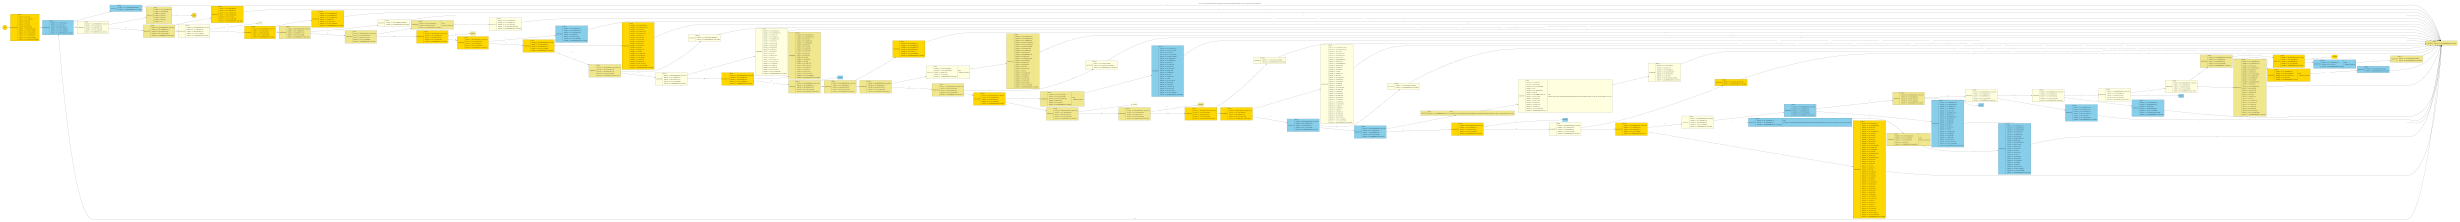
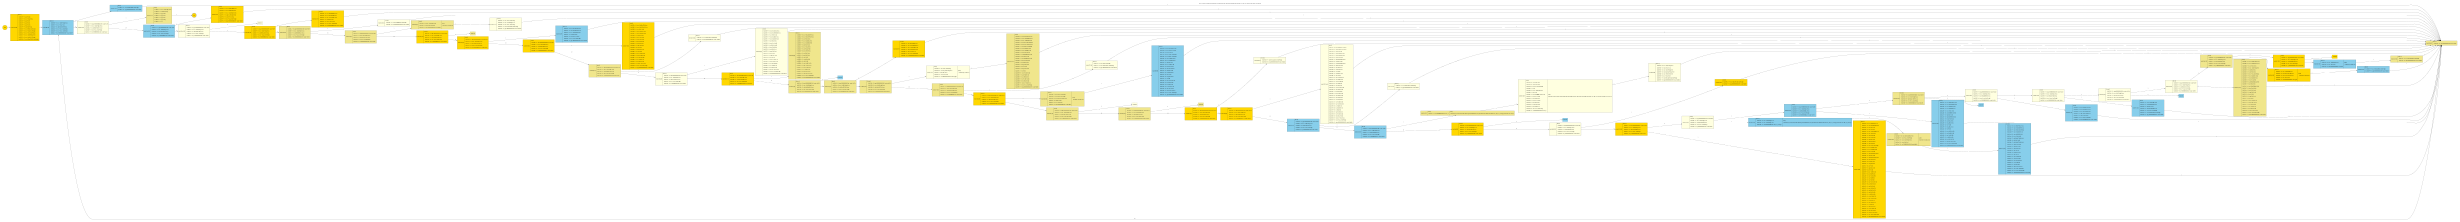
node "0x4012c8 [22]": fillcolor khaki -> skyblue
